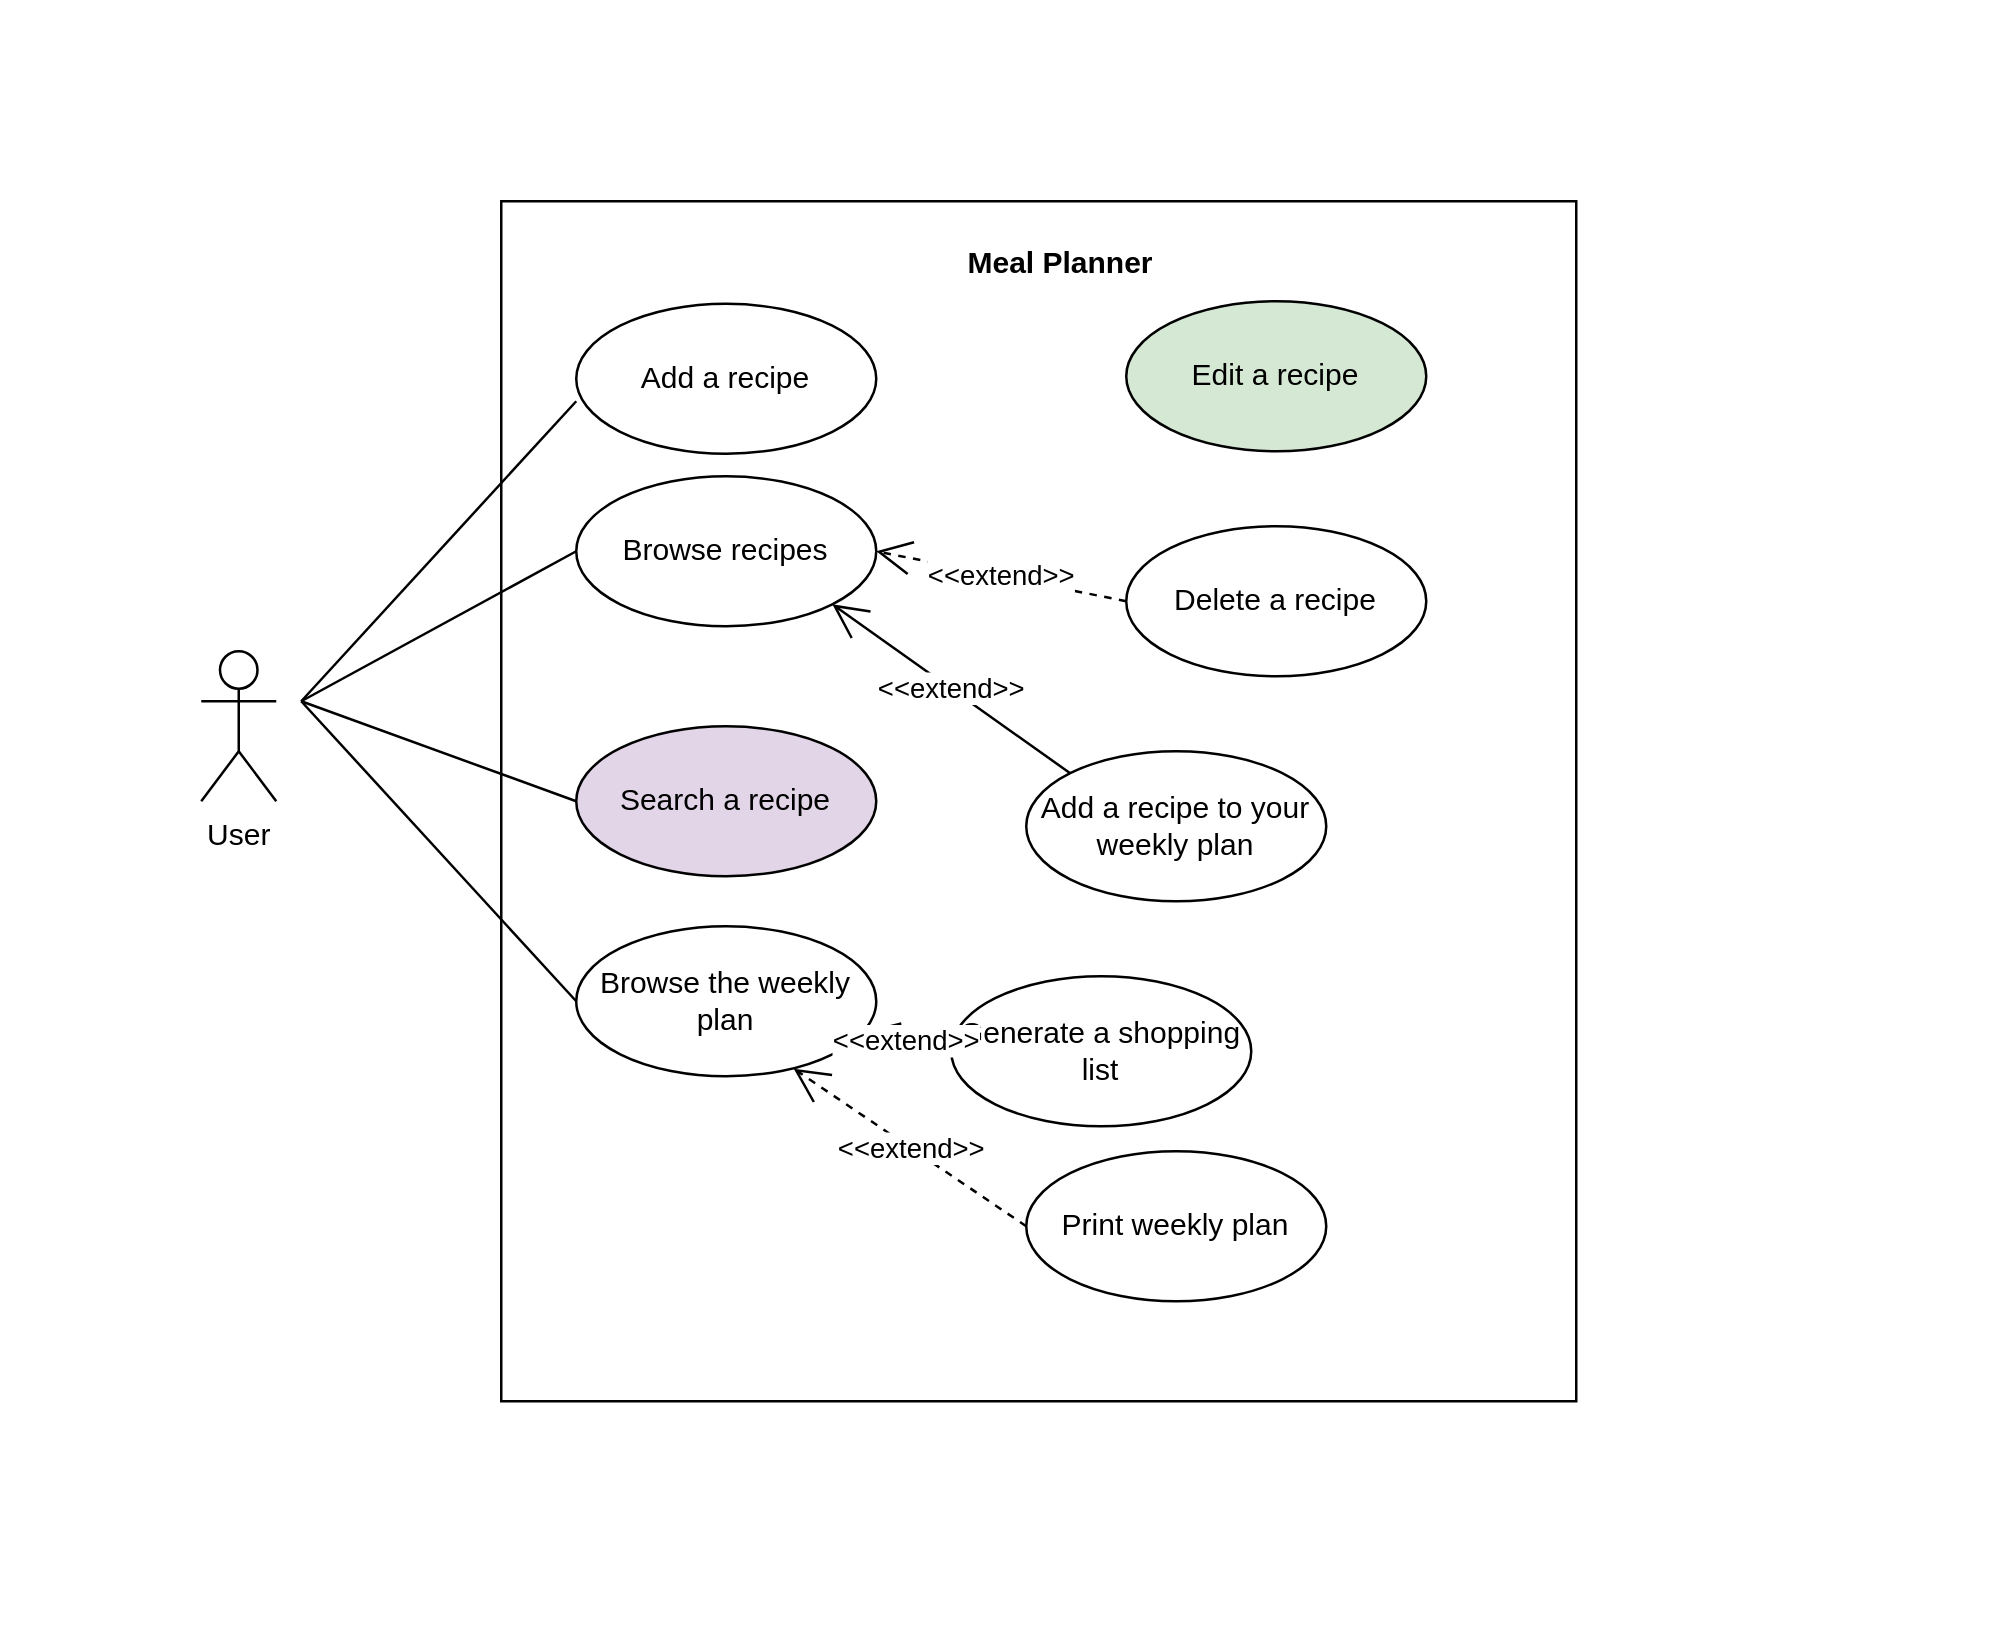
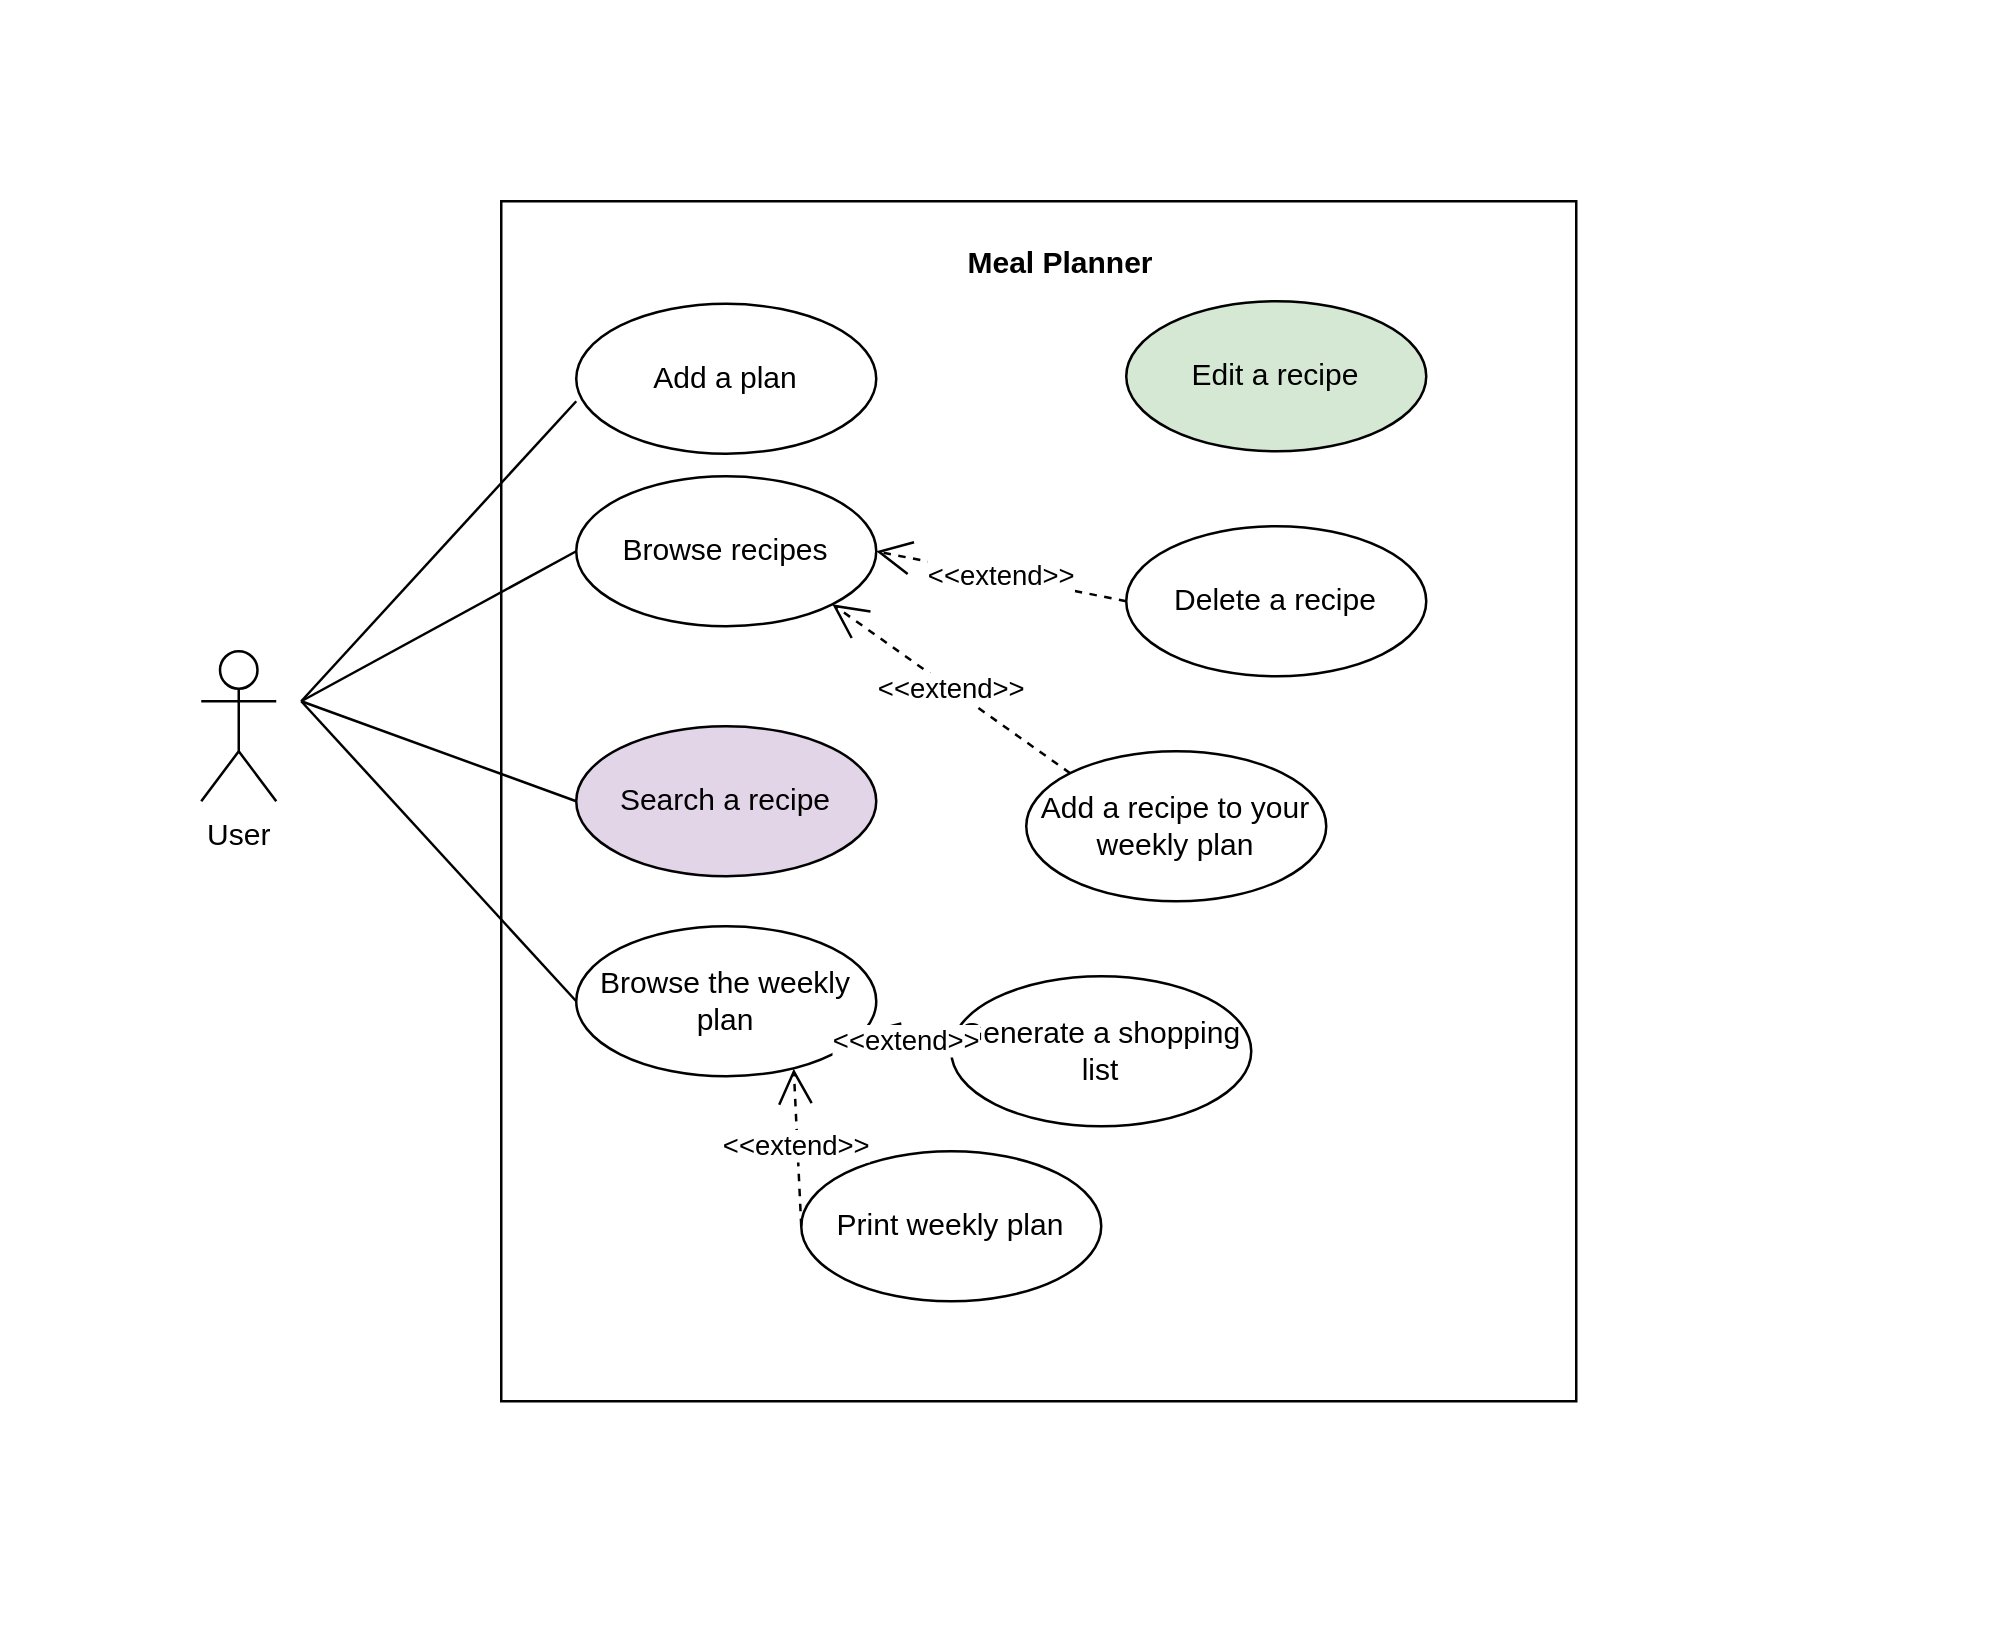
node "Add a recipe": label "Add a recipe" -> "Add a plan"
edge "Add a recipe to your weekly plan" -> "Browse recipes": style solid -> dashed
node "Print weekly plan": moved (1176, 1226) -> (951, 1226)
